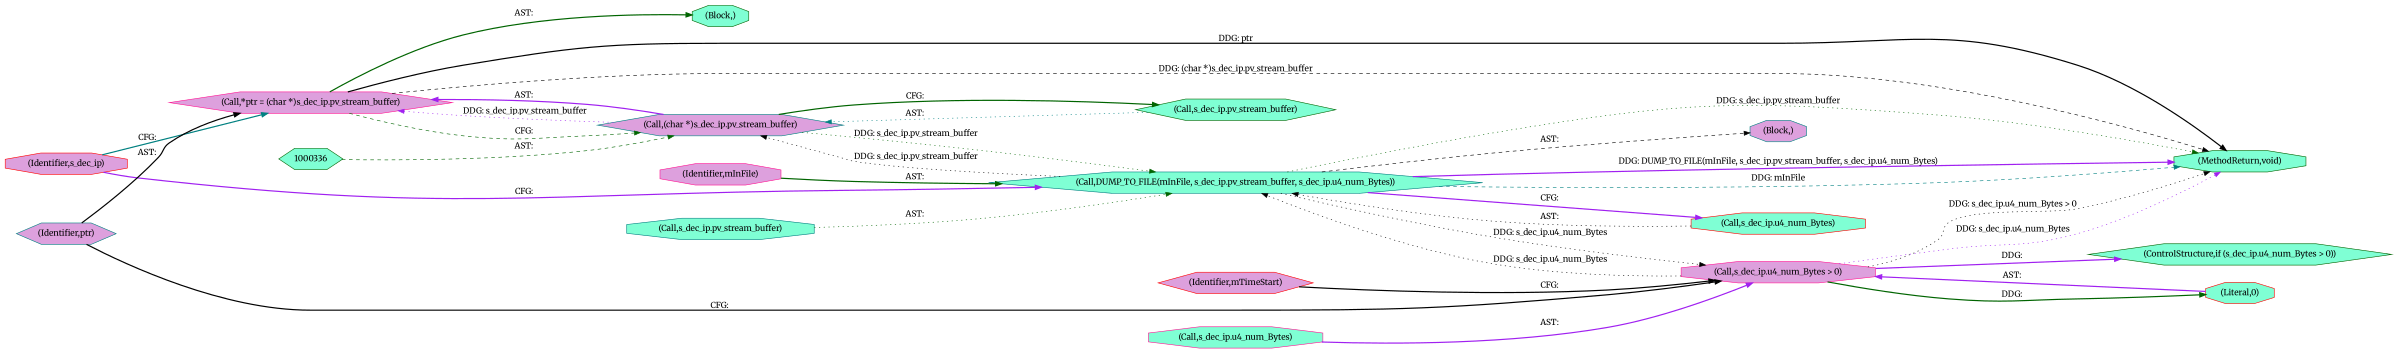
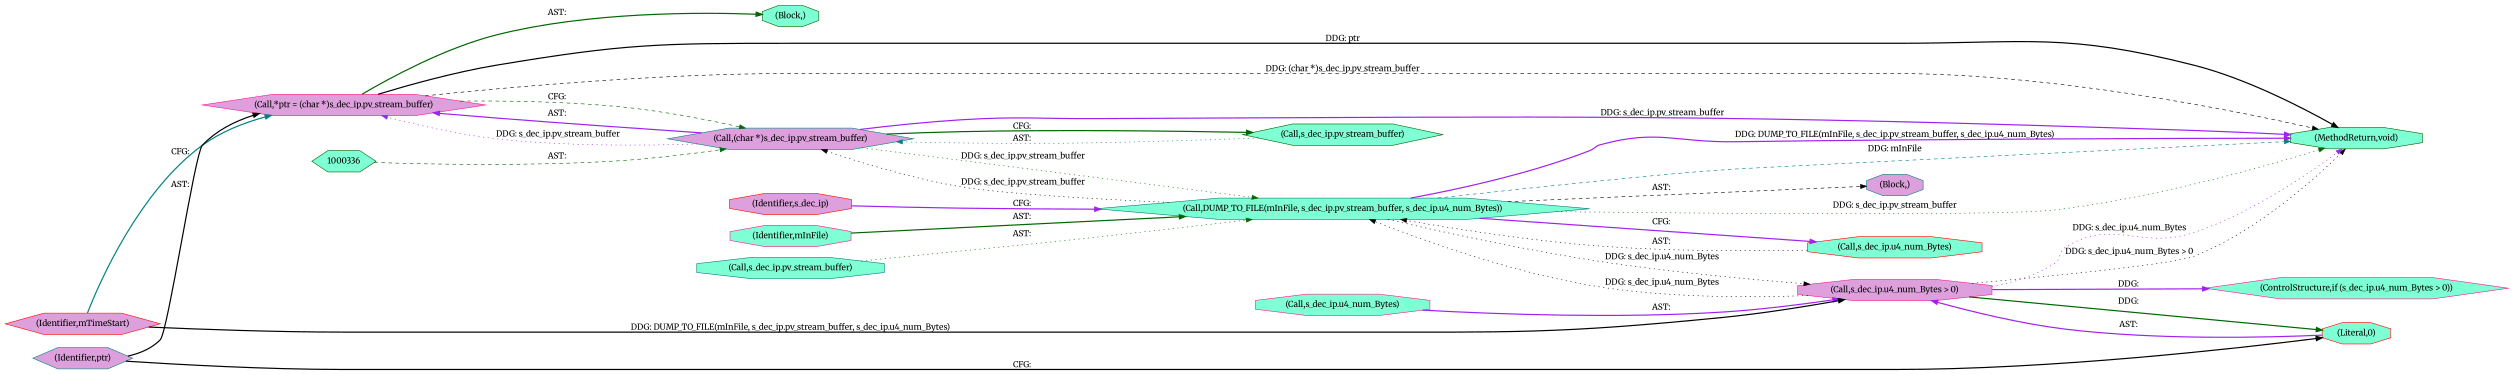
edge "(Call,(char *)s_dec_ip.pv_stream_buffer)" -> "(MethodReturn,void)": added, label "DDG: s_dec_ip.pv_stream_buffer"
edge "(Identifier,s_dec_ip)" -> "(Call,*ptr = (char *)s_dec_ip.pv_stream_buffer)": now "(Identifier,mTimeStart)" -> "(Call,*ptr = (char *)s_dec_ip.pv_stream_buffer)"
node "(Identifier,mInFile)": fillcolor plum -> aquamarine
node "(ControlStructure,if (s_dec_ip.u4_num_Bytes > 0))": color darkgreen -> deeppink
edge "(Identifier,mTimeStart)" -> "(Call,s_dec_ip.u4_num_Bytes > 0)": label "CFG: " -> "DDG: DUMP_TO_FILE(mInFile, s_dec_ip.pv_stream_buffer, s_dec_ip.u4_num_Bytes)"
edge "(Identifier,ptr)" -> "(Call,s_dec_ip.u4_num_Bytes > 0)": now "(Identifier,ptr)" -> "(Literal,0)"
